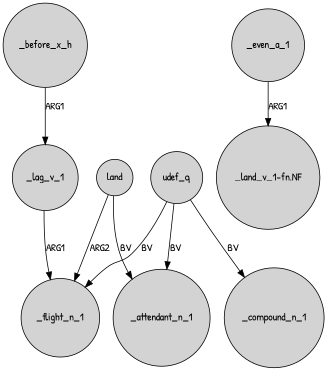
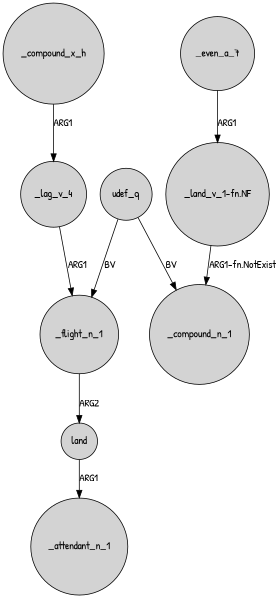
node "_before_x_h": label "_before_x_h" -> "_compound_x_h"
node "_even_a_1": label "_even_a_1" -> "_even_a_7"
node "_lag_v_1": label "_lag_v_1" -> "_lag_v_4"
edge "udef_q" -> "_attendant_n_1": removed, label "BV"
edge "land" -> "_flight_n_1": reversed
edge "land" -> "_attendant_n_1": label "BV" -> "ARG1"
edge "_land_v_1-fn.NF" -> "_compound_n_1": added, label "ARG1-fn.NotExist"
